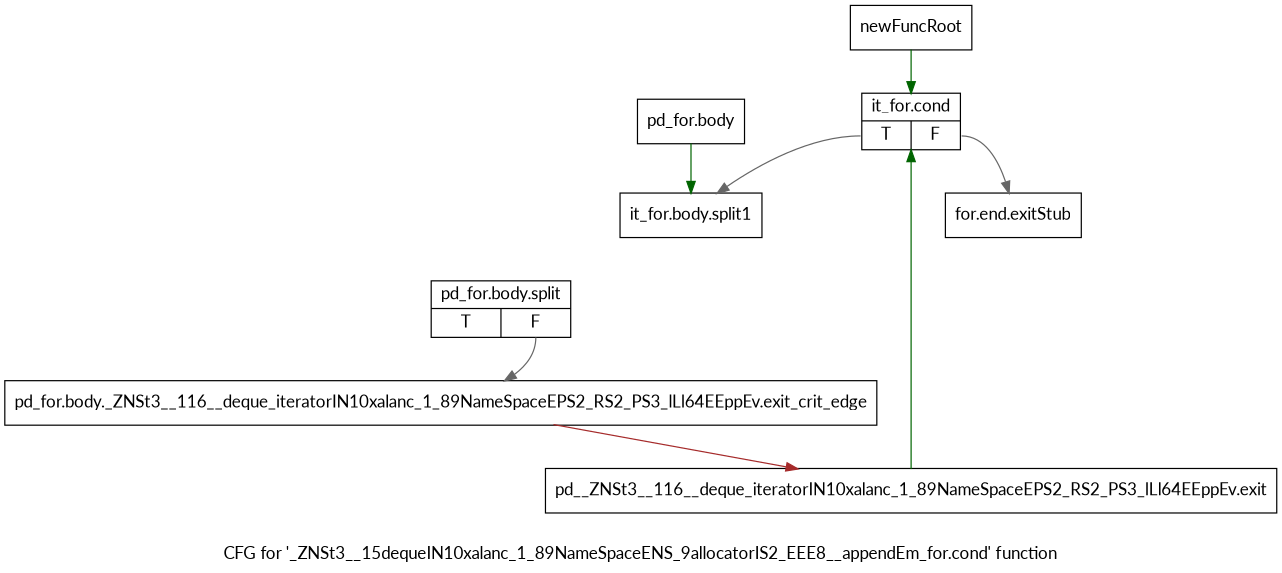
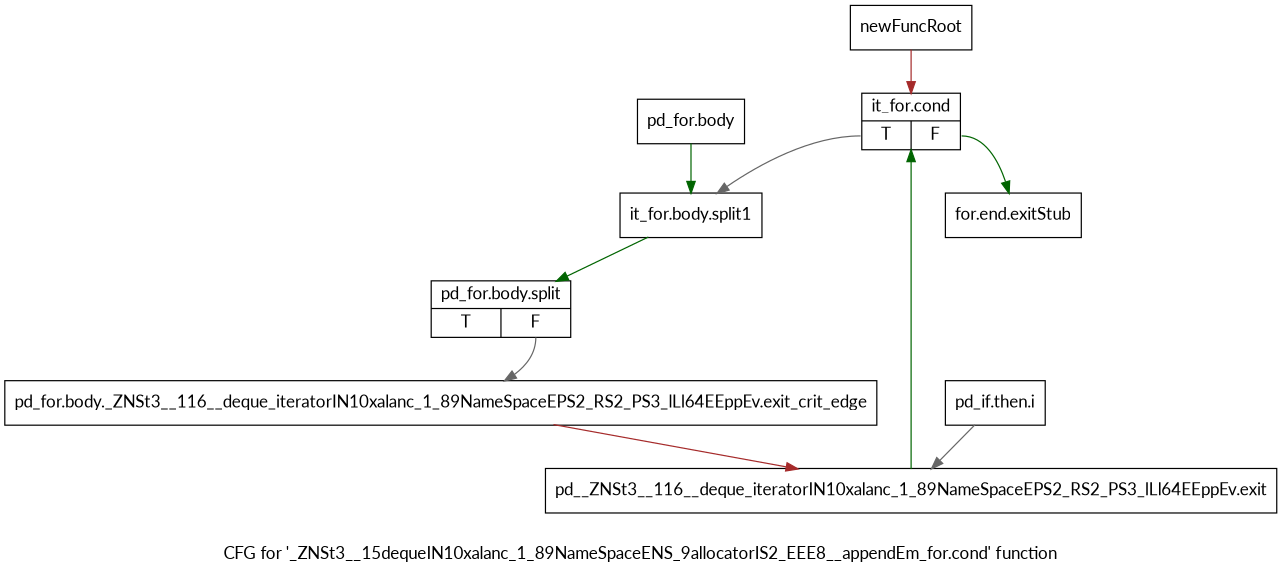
edge "newFuncRoot" -> "it_for.cond": color darkgreen -> brown
edge "it_for.cond" -> "for.end.exitStub": color gray40 -> darkgreen
edge "it_for.body.split1" -> "pd_for.body.split": added
node "pd_if.then.i": added
